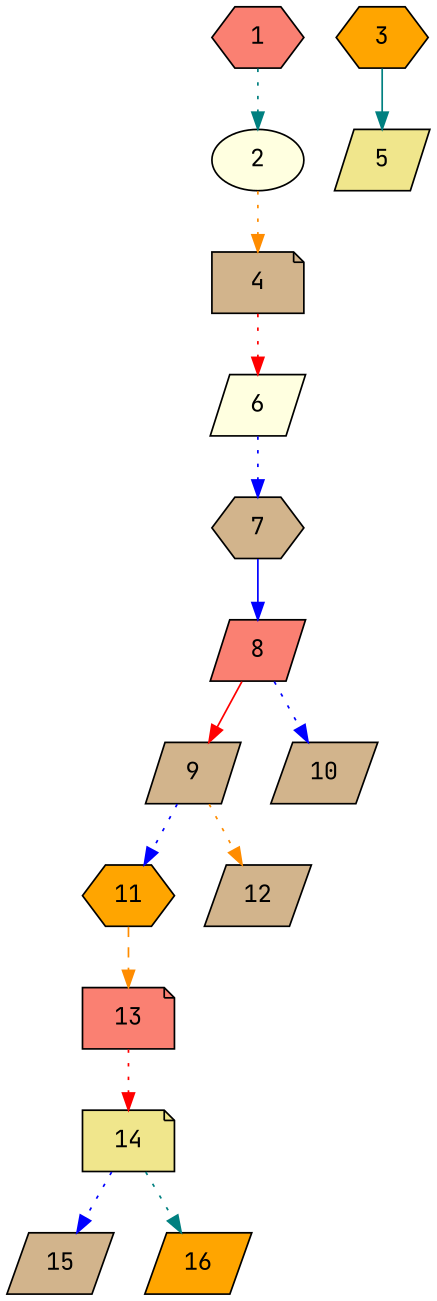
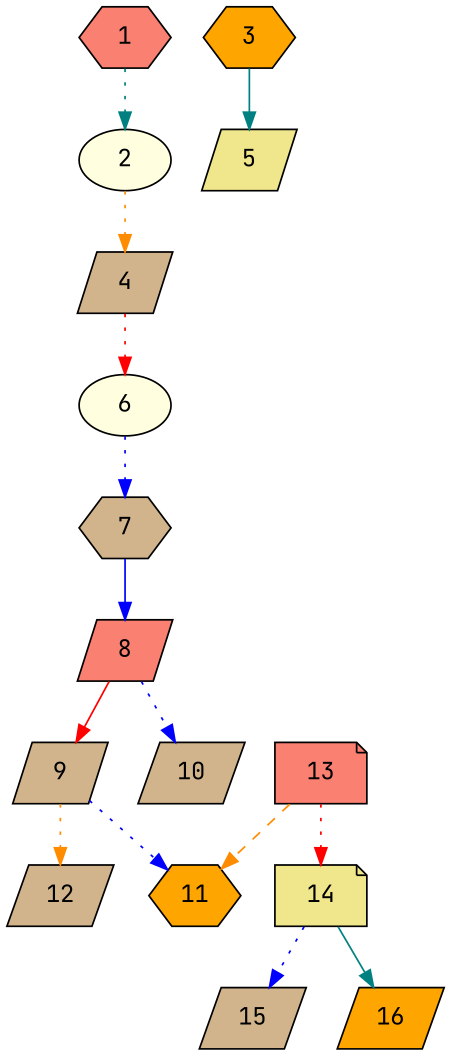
node "4": shape note -> parallelogram
node "6": shape parallelogram -> ellipse
edge "11" -> "13": reversed
edge "14" -> "16": style dotted -> solid
